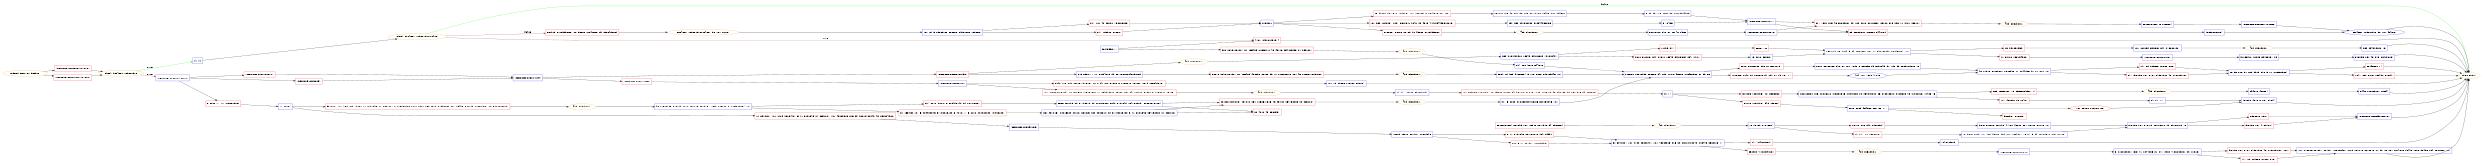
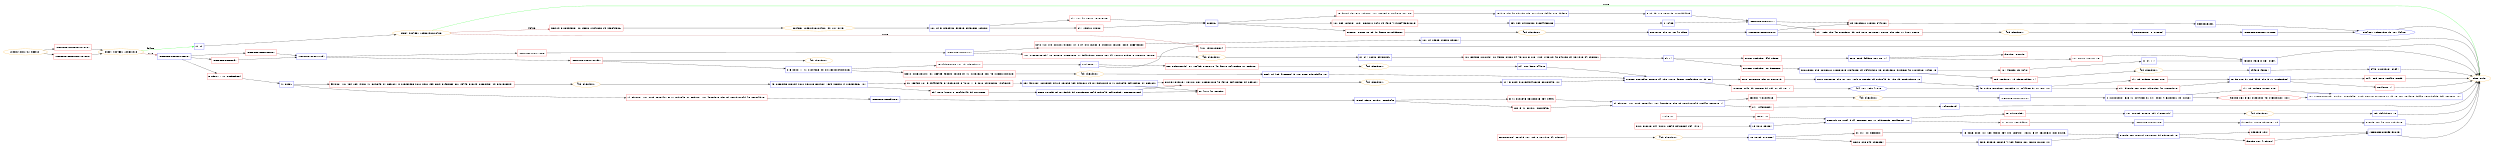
edge "Check boolean AoiBoringApology" -> "Chat ends.": label "false" -> "true"
node "sei bravissimo negli abbracci virtuali!": removed
node "Semplicemente non mi piacciono.": added
edge "Check boolean AoiBoring" -> "uh uh": label "true" -> "false"
node "Non tanto quanto me.": shape ellipse -> box
node "Grazie per aver chiarito la questione. LOL.": shape box -> ellipse
